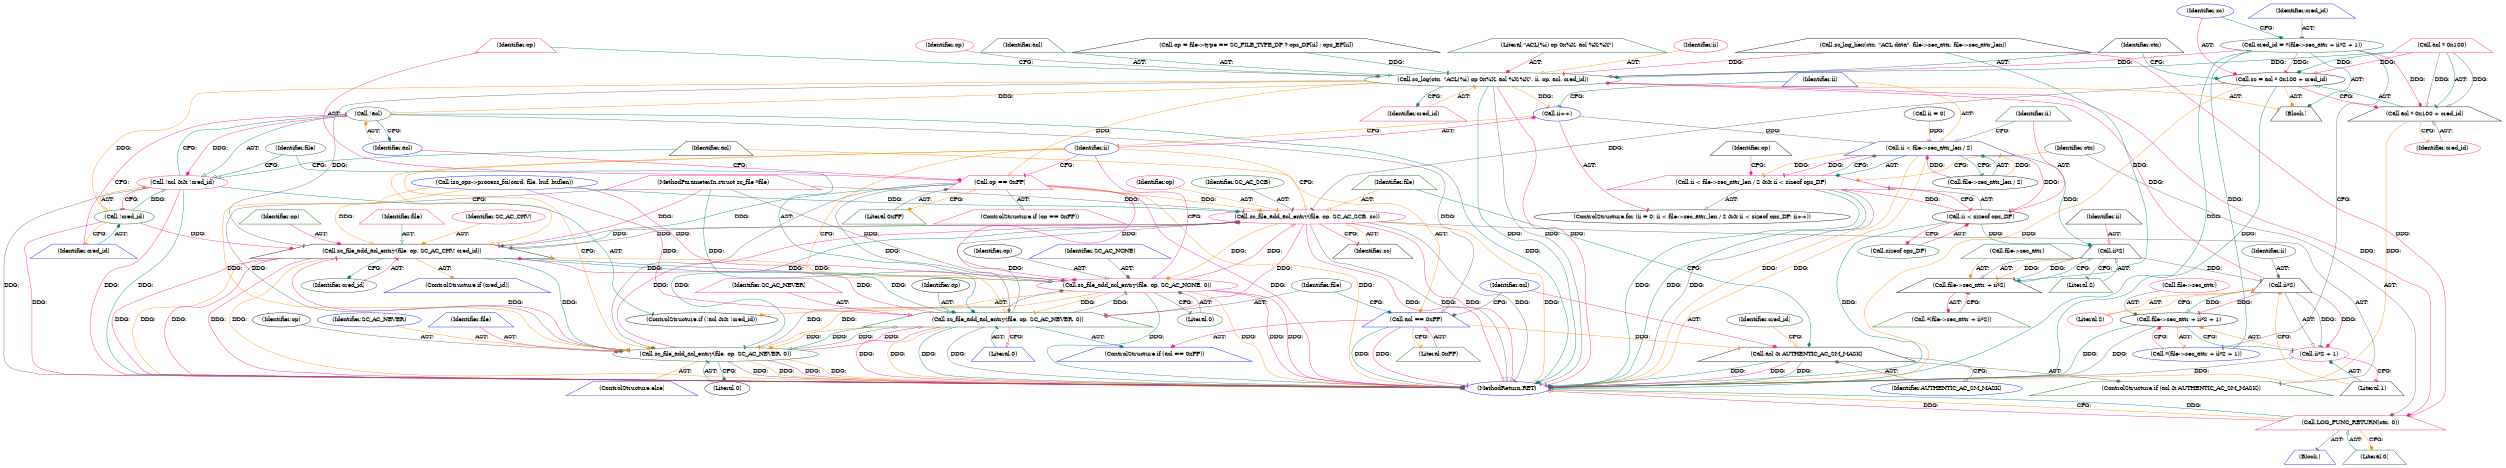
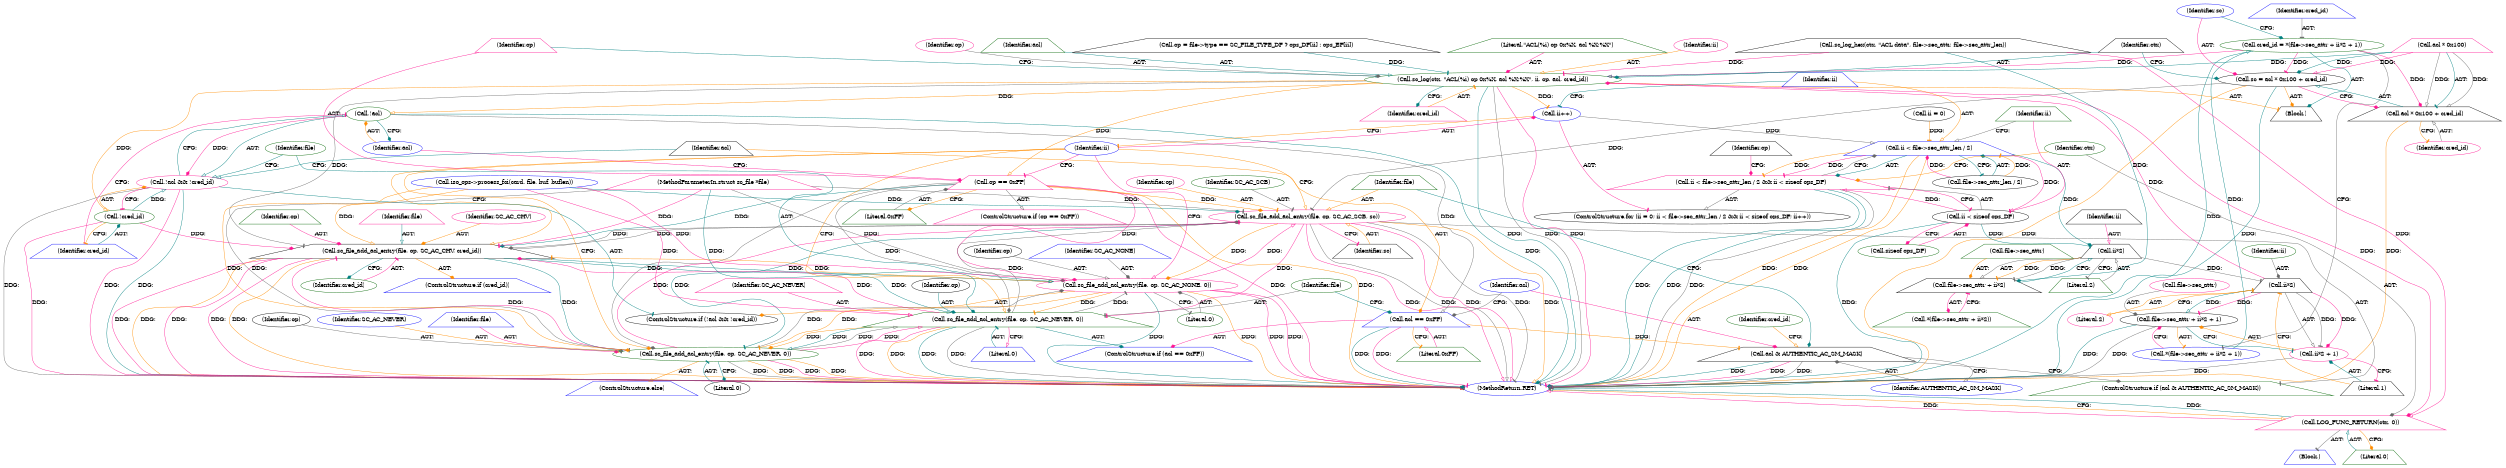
edge "(Call,acl & AUTHENTIC_AC_SM_MASK)" -> "(ControlStructure,if (acl & AUTHENTIC_AC_SM_MASK))": label "AST: " -> "CFG: "
